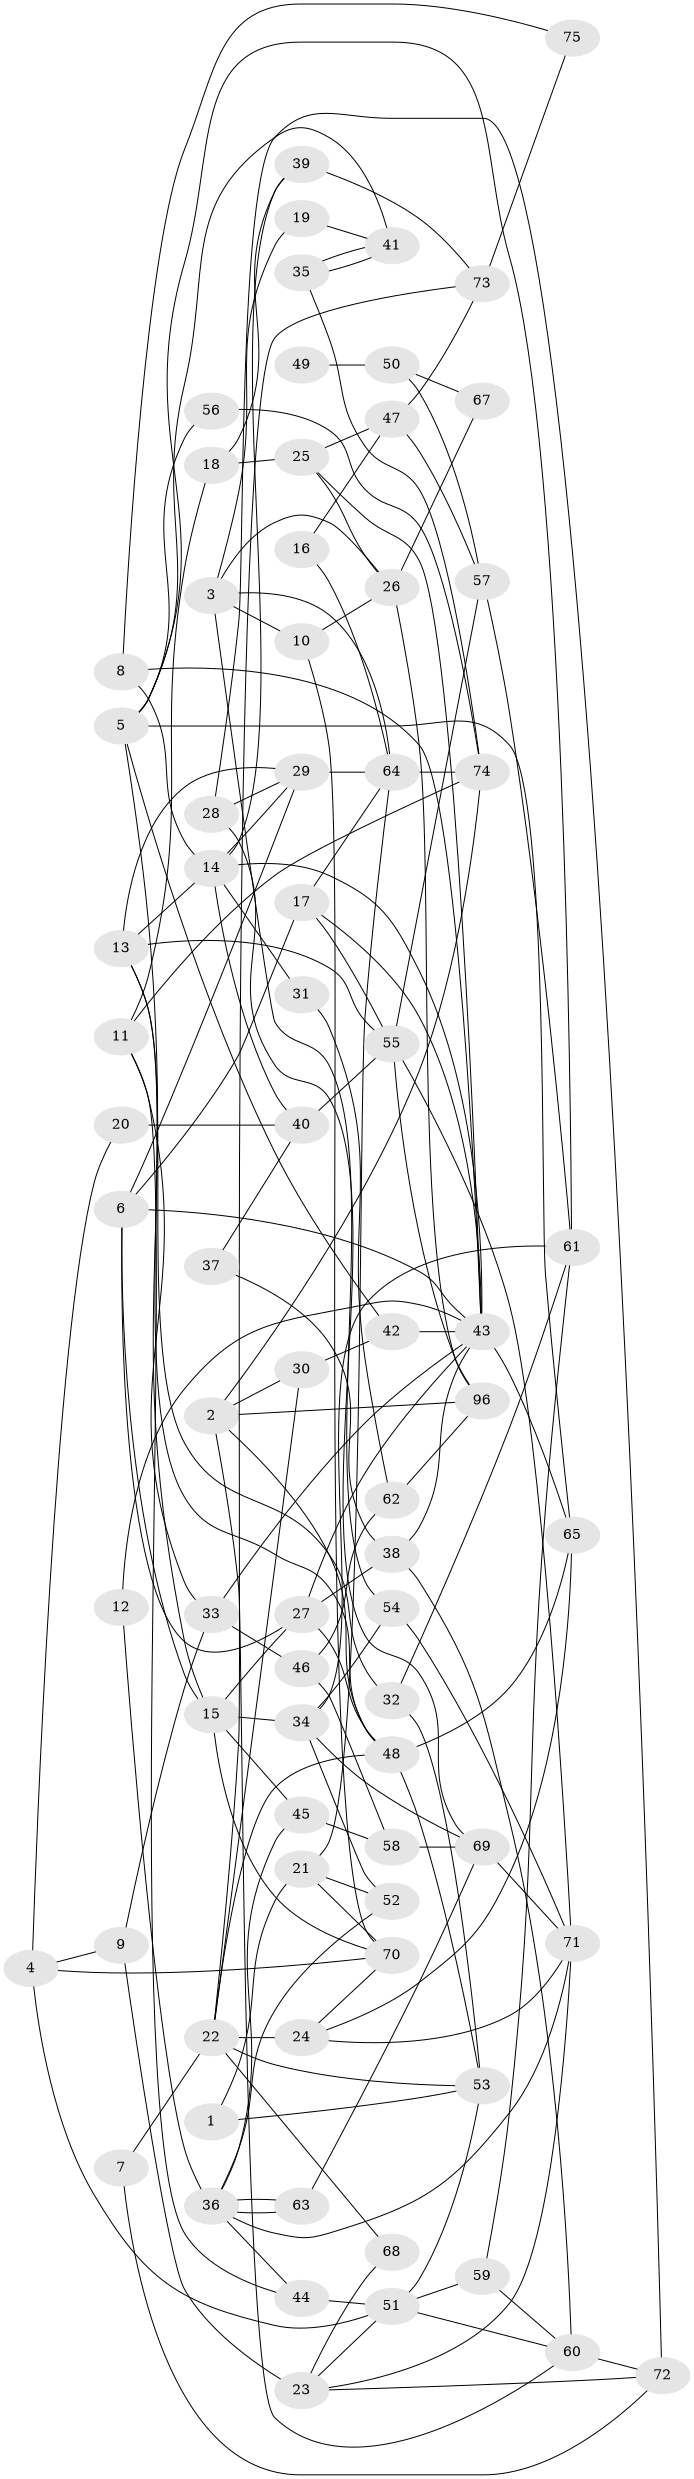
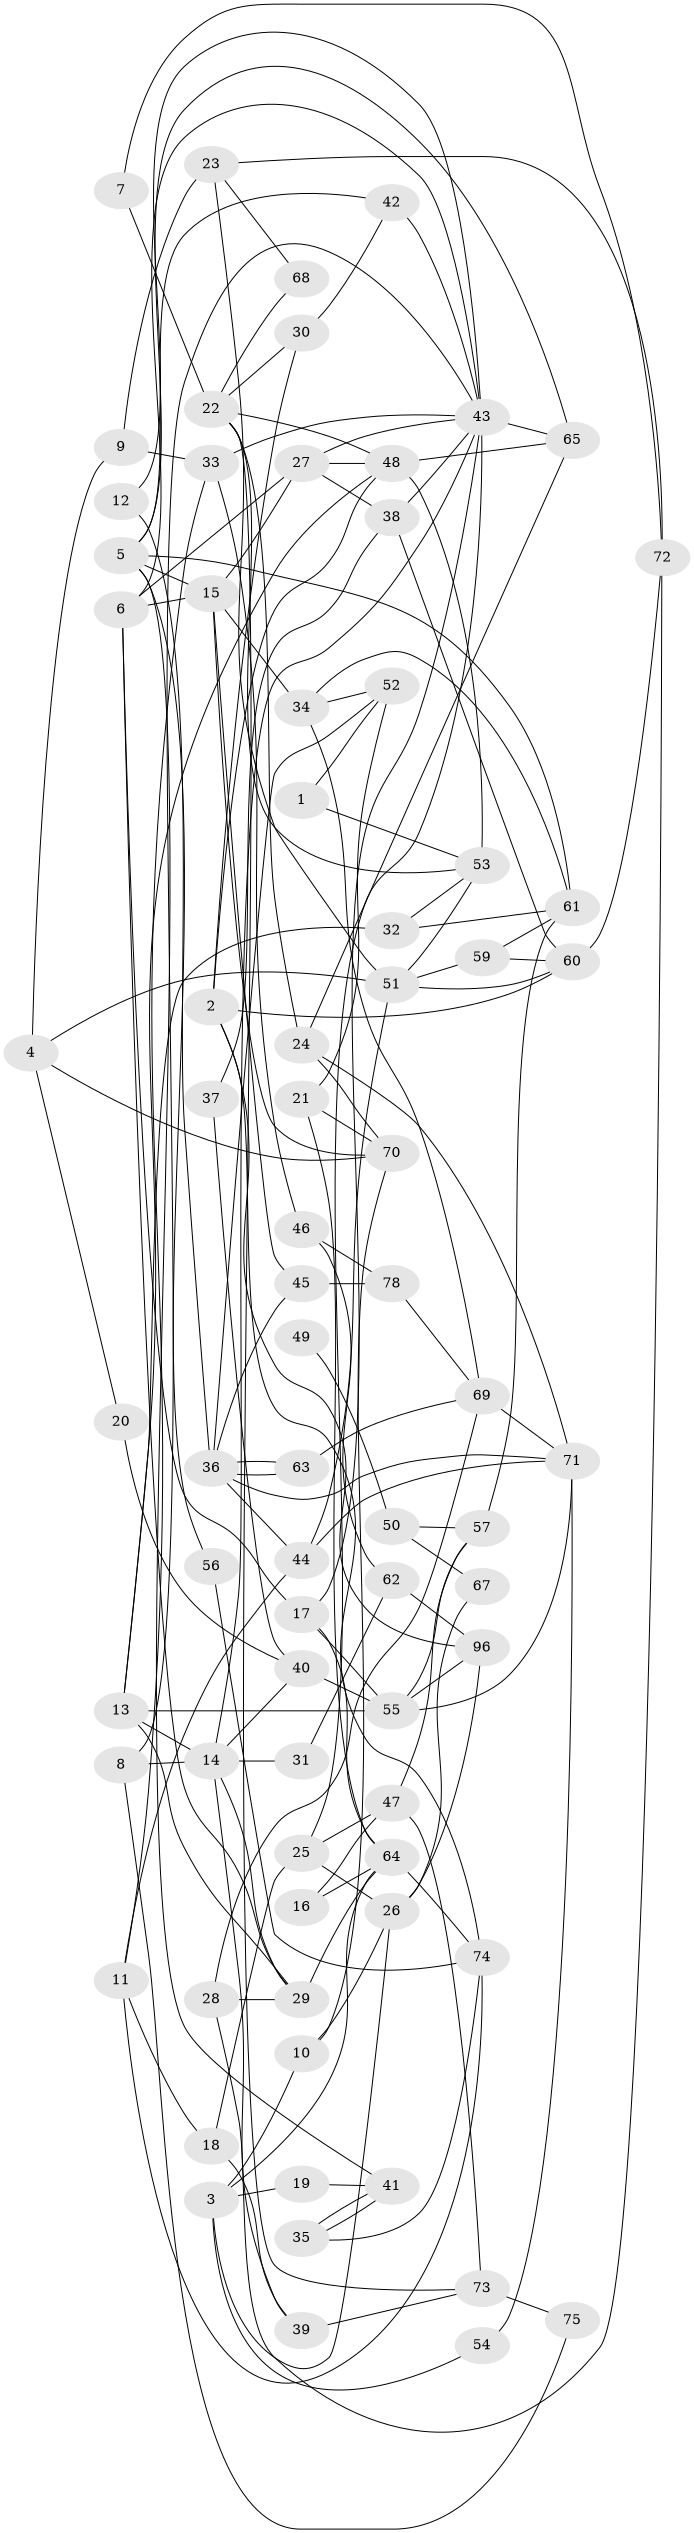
edge "54" -- "34": removed
node "58": label "58" -> "78"
edge "21" -- "1": now "52" -- "1"
edge "71" -- "23": now "71" -- "44"
